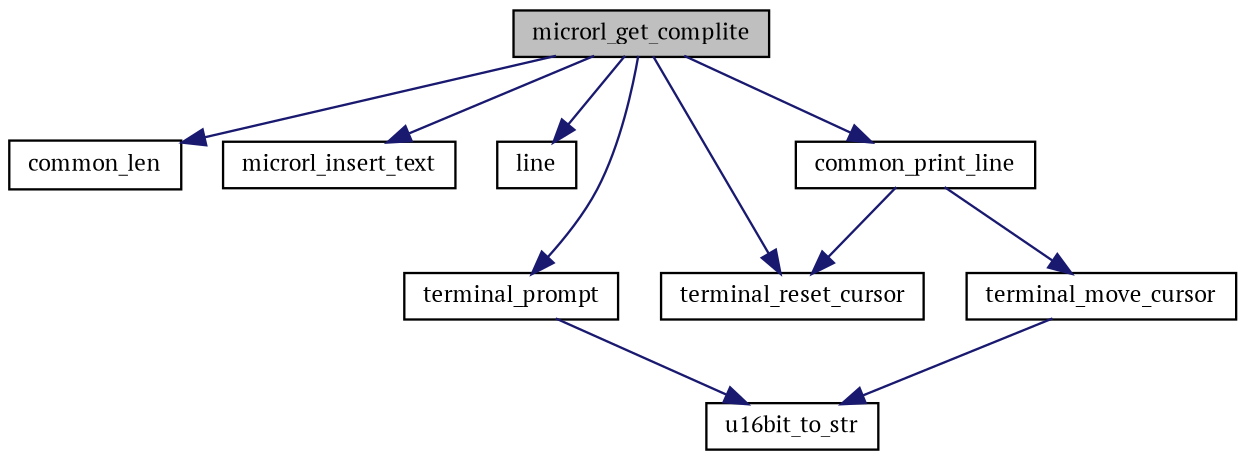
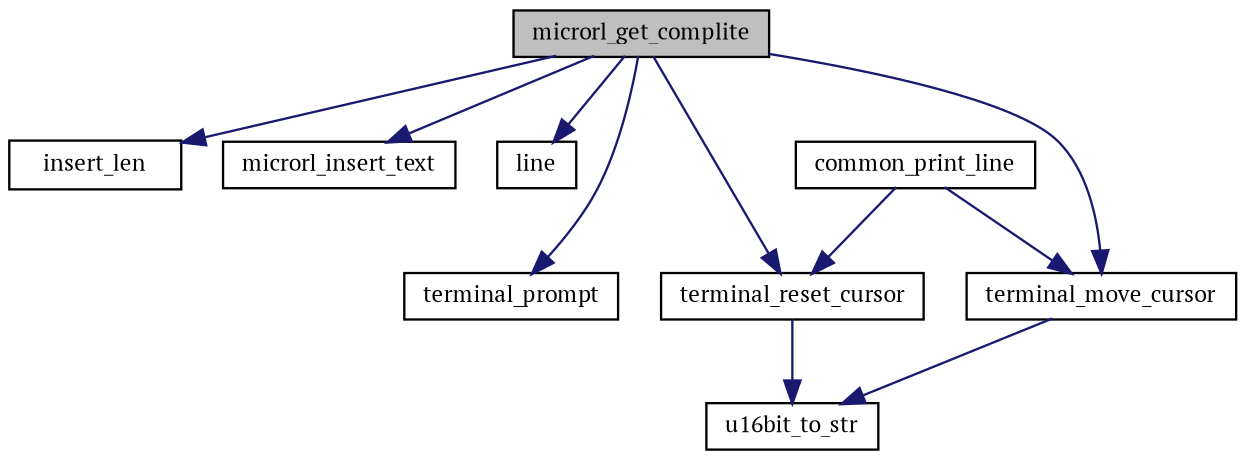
edge "microrl_get_complite" -> "common_print_line": now "microrl_get_complite" -> "terminal_move_cursor"
node "common_len": label "common_len" -> "insert_len"
edge "terminal_prompt" -> "u16bit_to_str": now "terminal_reset_cursor" -> "u16bit_to_str"
